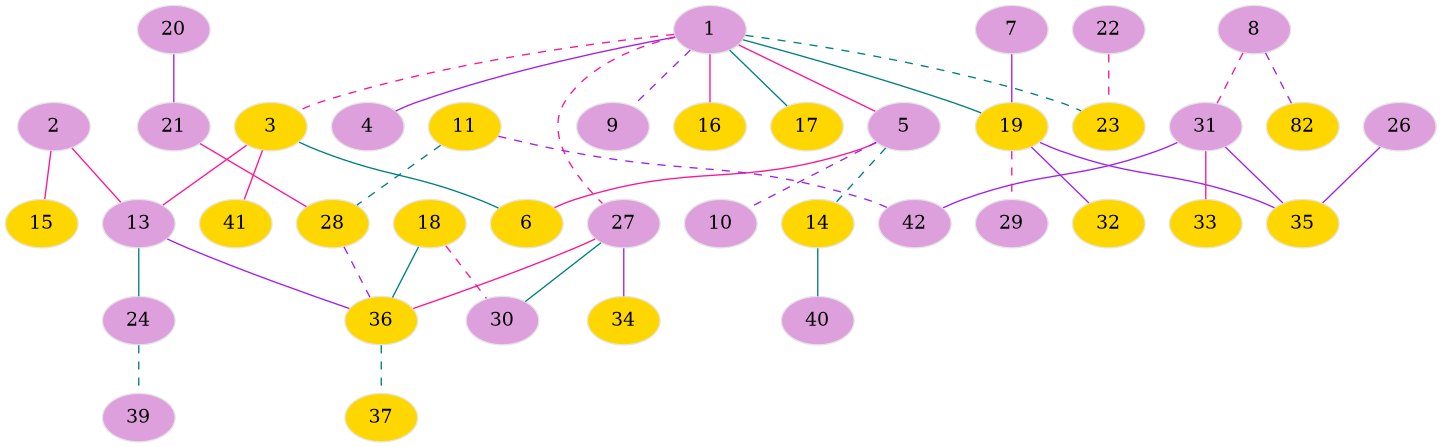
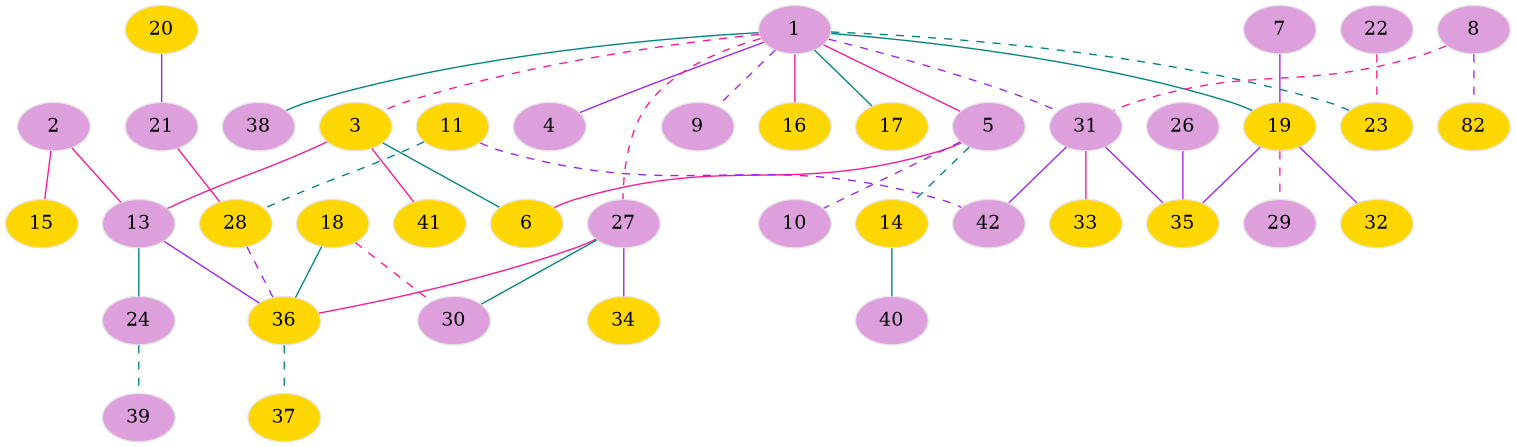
node "20": fillcolor plum -> gold
edge "1" -- "31": added
node "38": added
